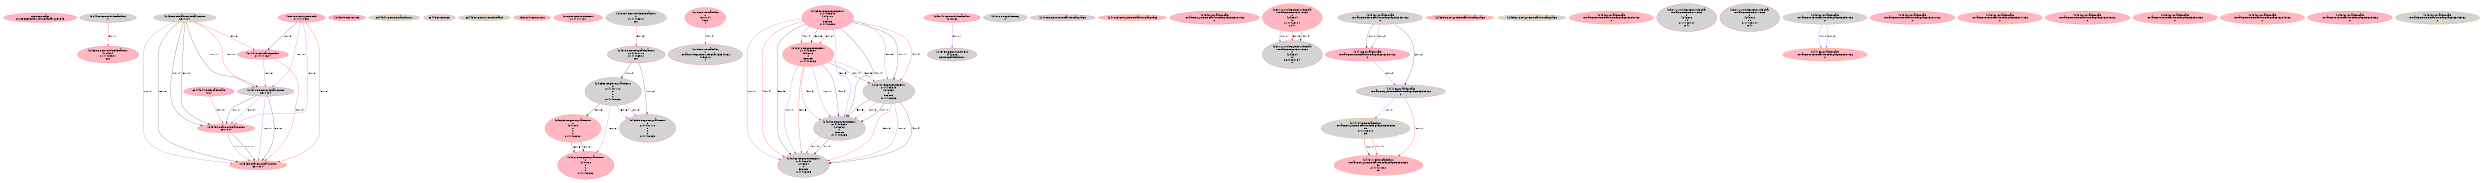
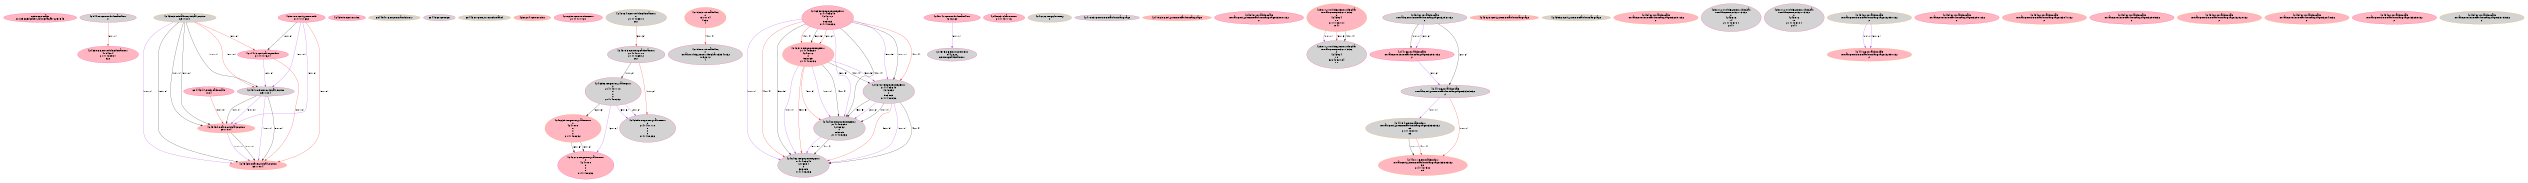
node "4245683.CharNextW 2147407716": added
edge "4245785.GetLongPathNameW 2147407710 2147406542 261" -> "4246599.RegQueryValueExW 0 2147407710 0 0 0 2147408232": color black -> red
